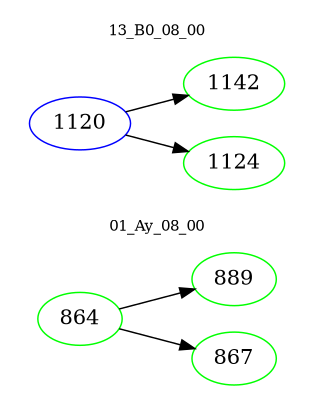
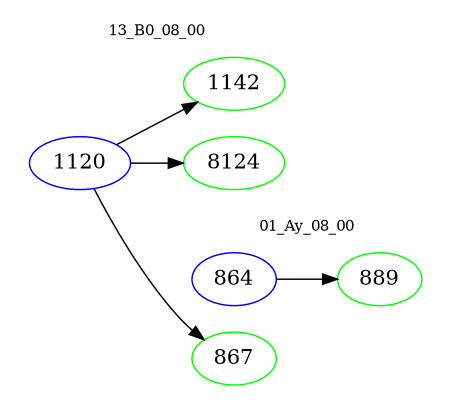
node "1124": label "1124" -> "8124"
node "864": color green -> blue
edge "864" -> "867": now "1120" -> "867"
